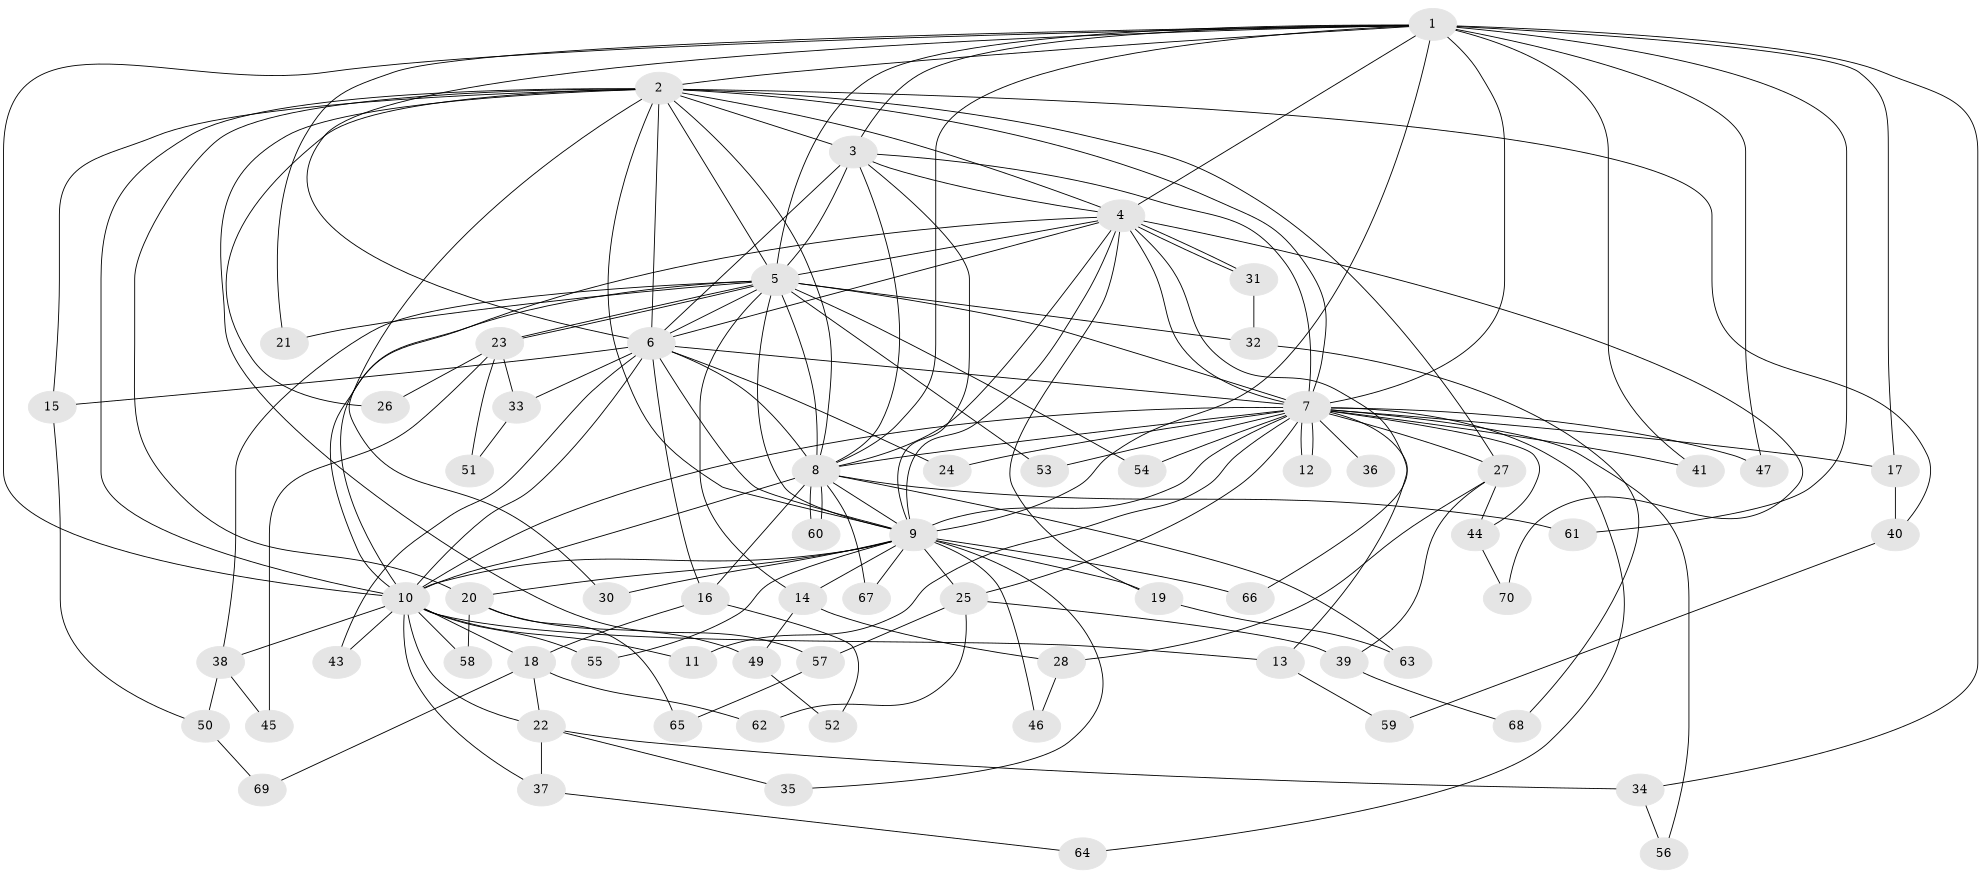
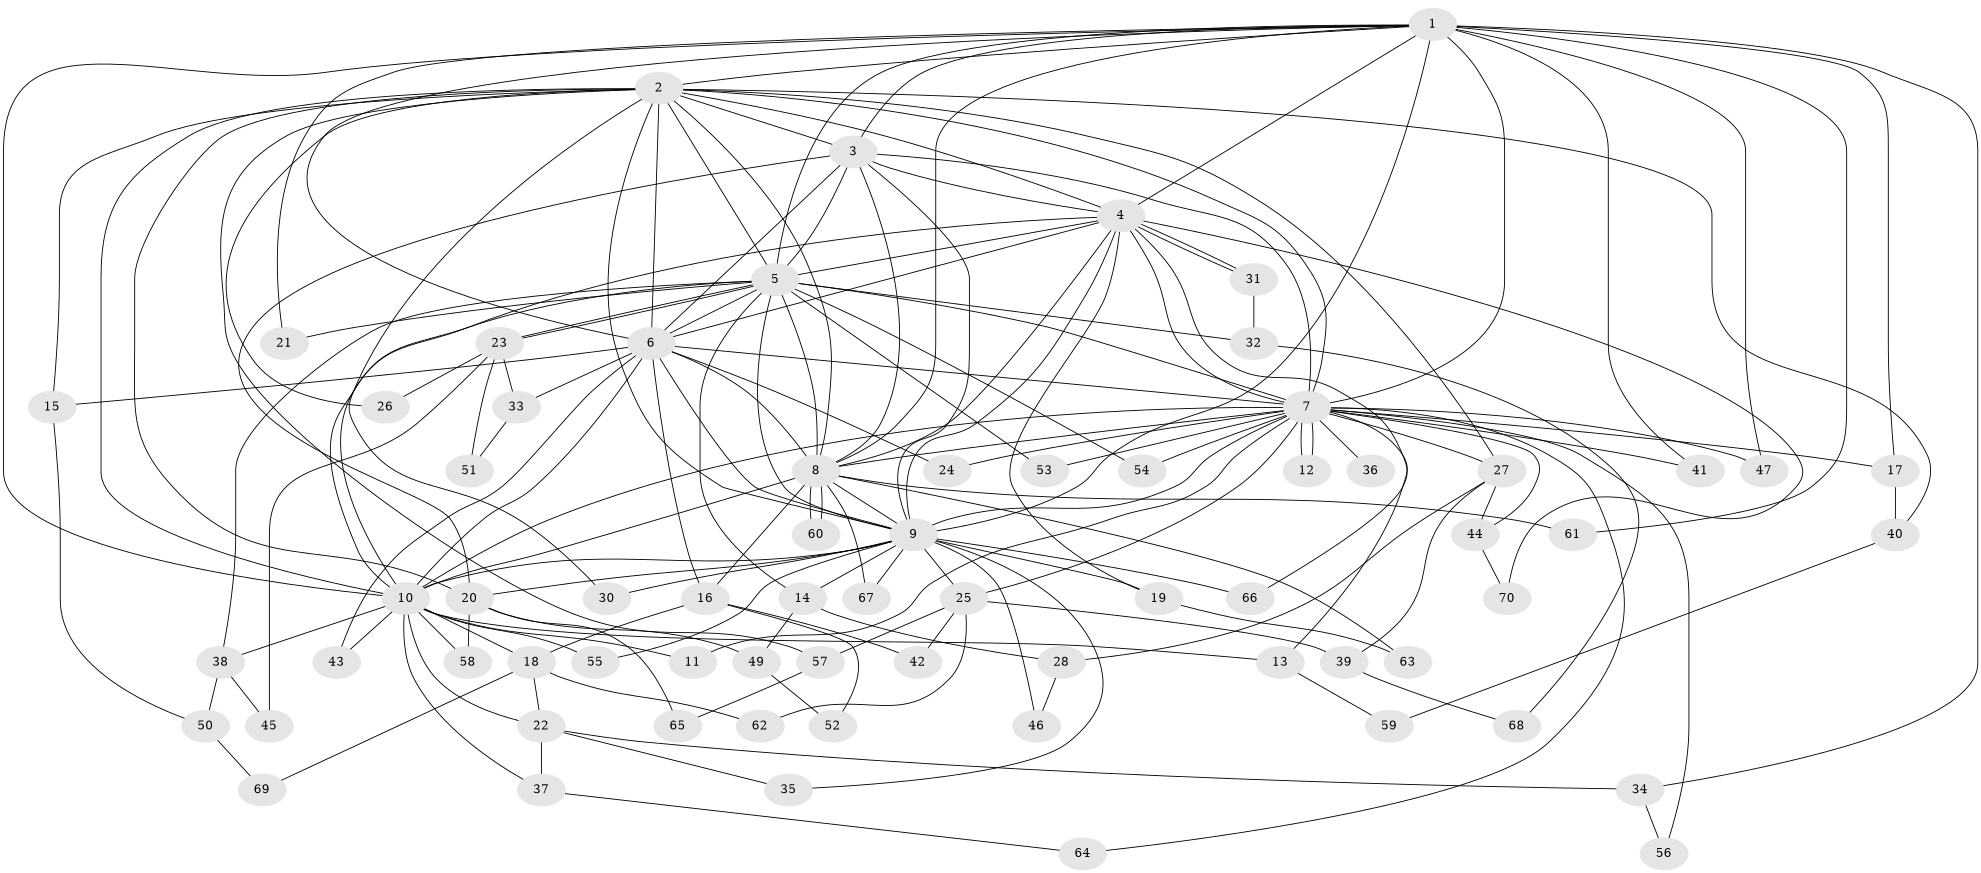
edge "3" -- "20": added
node "42": added
